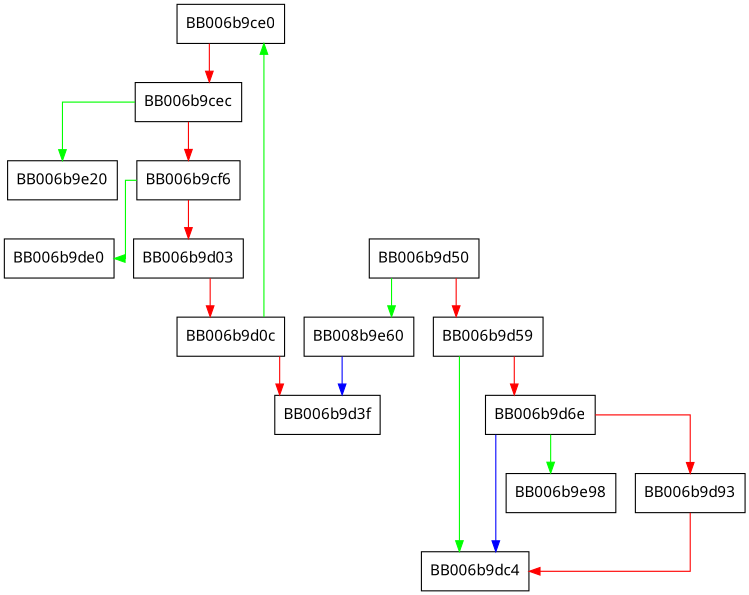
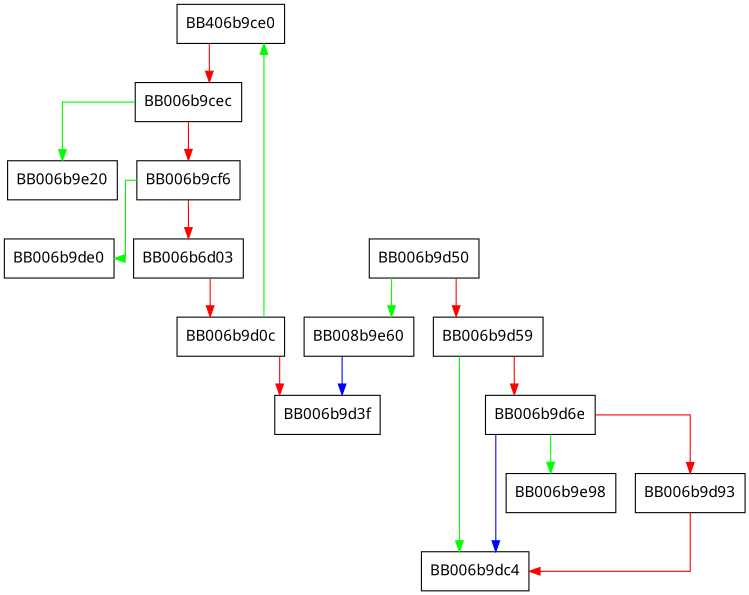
node "BB006b9ce0": label "BB006b9ce0" -> "BB406b9ce0"
node "BB006b9d03": label "BB006b9d03" -> "BB006b6d03"
